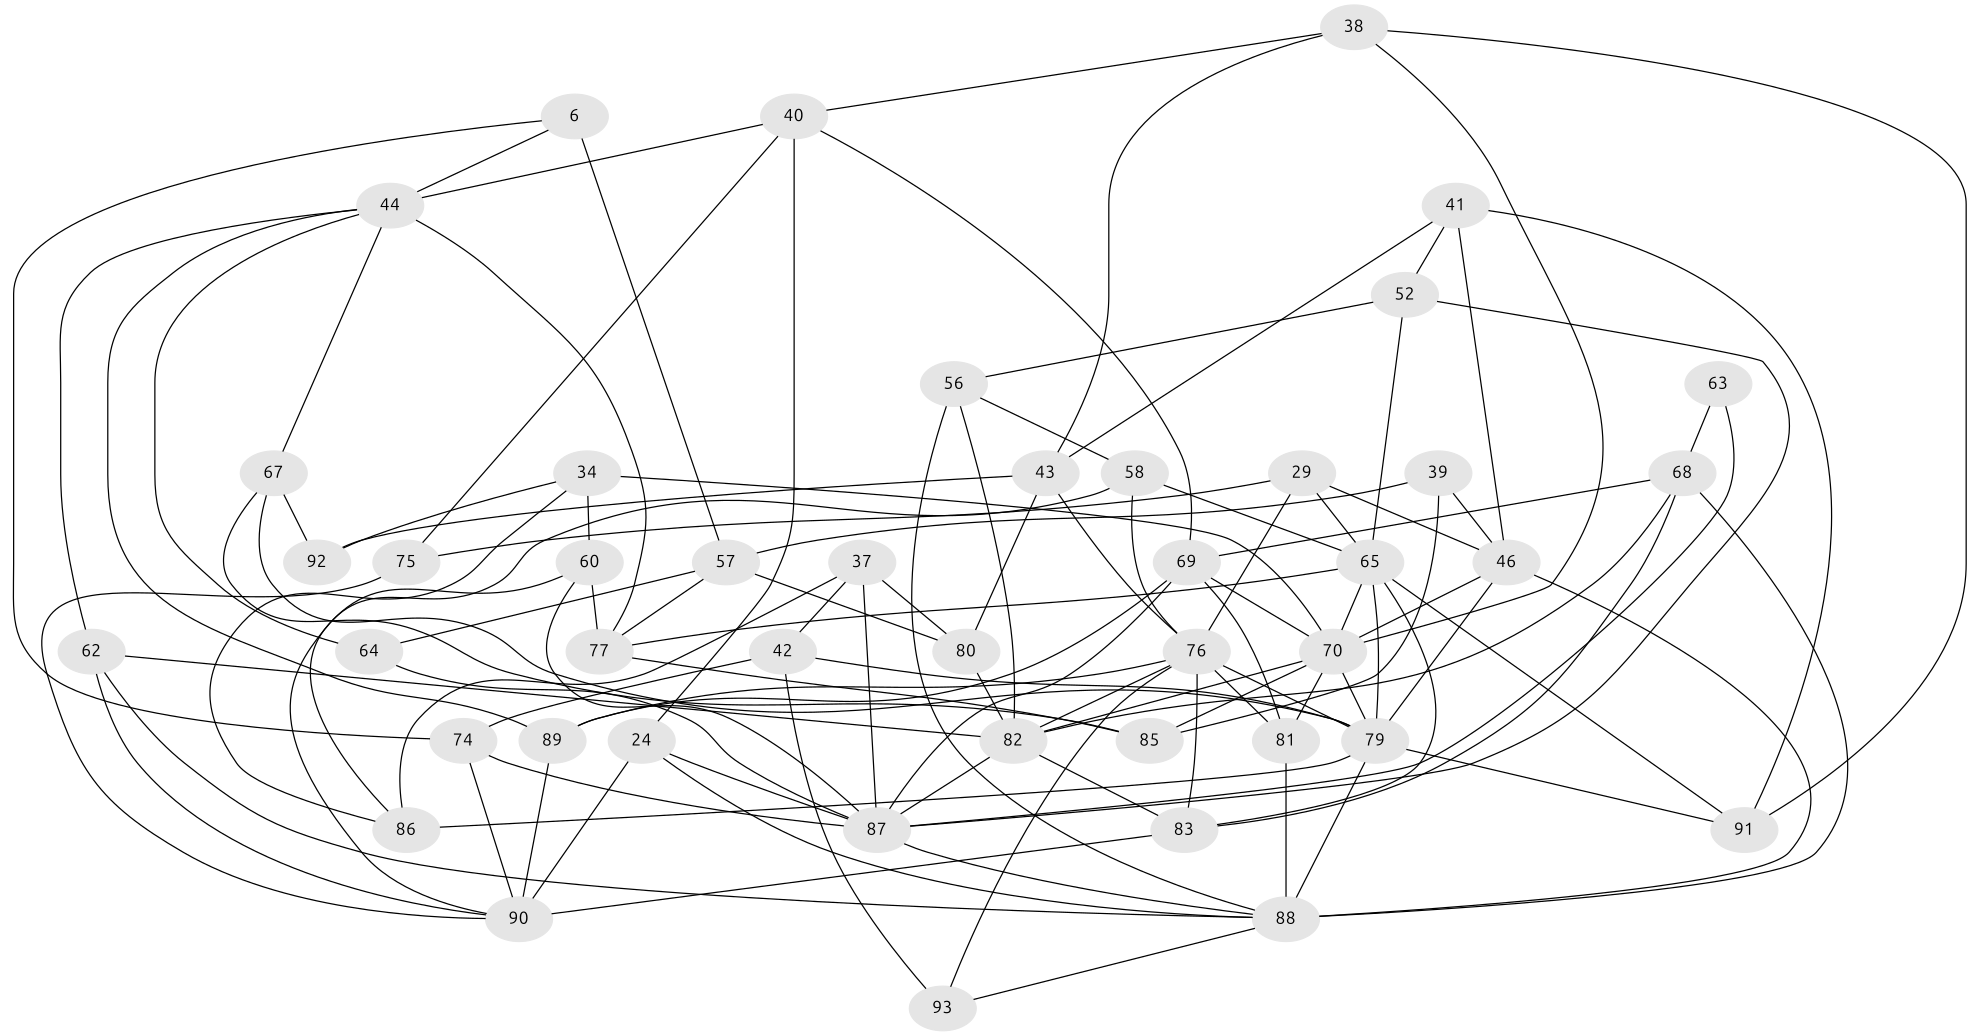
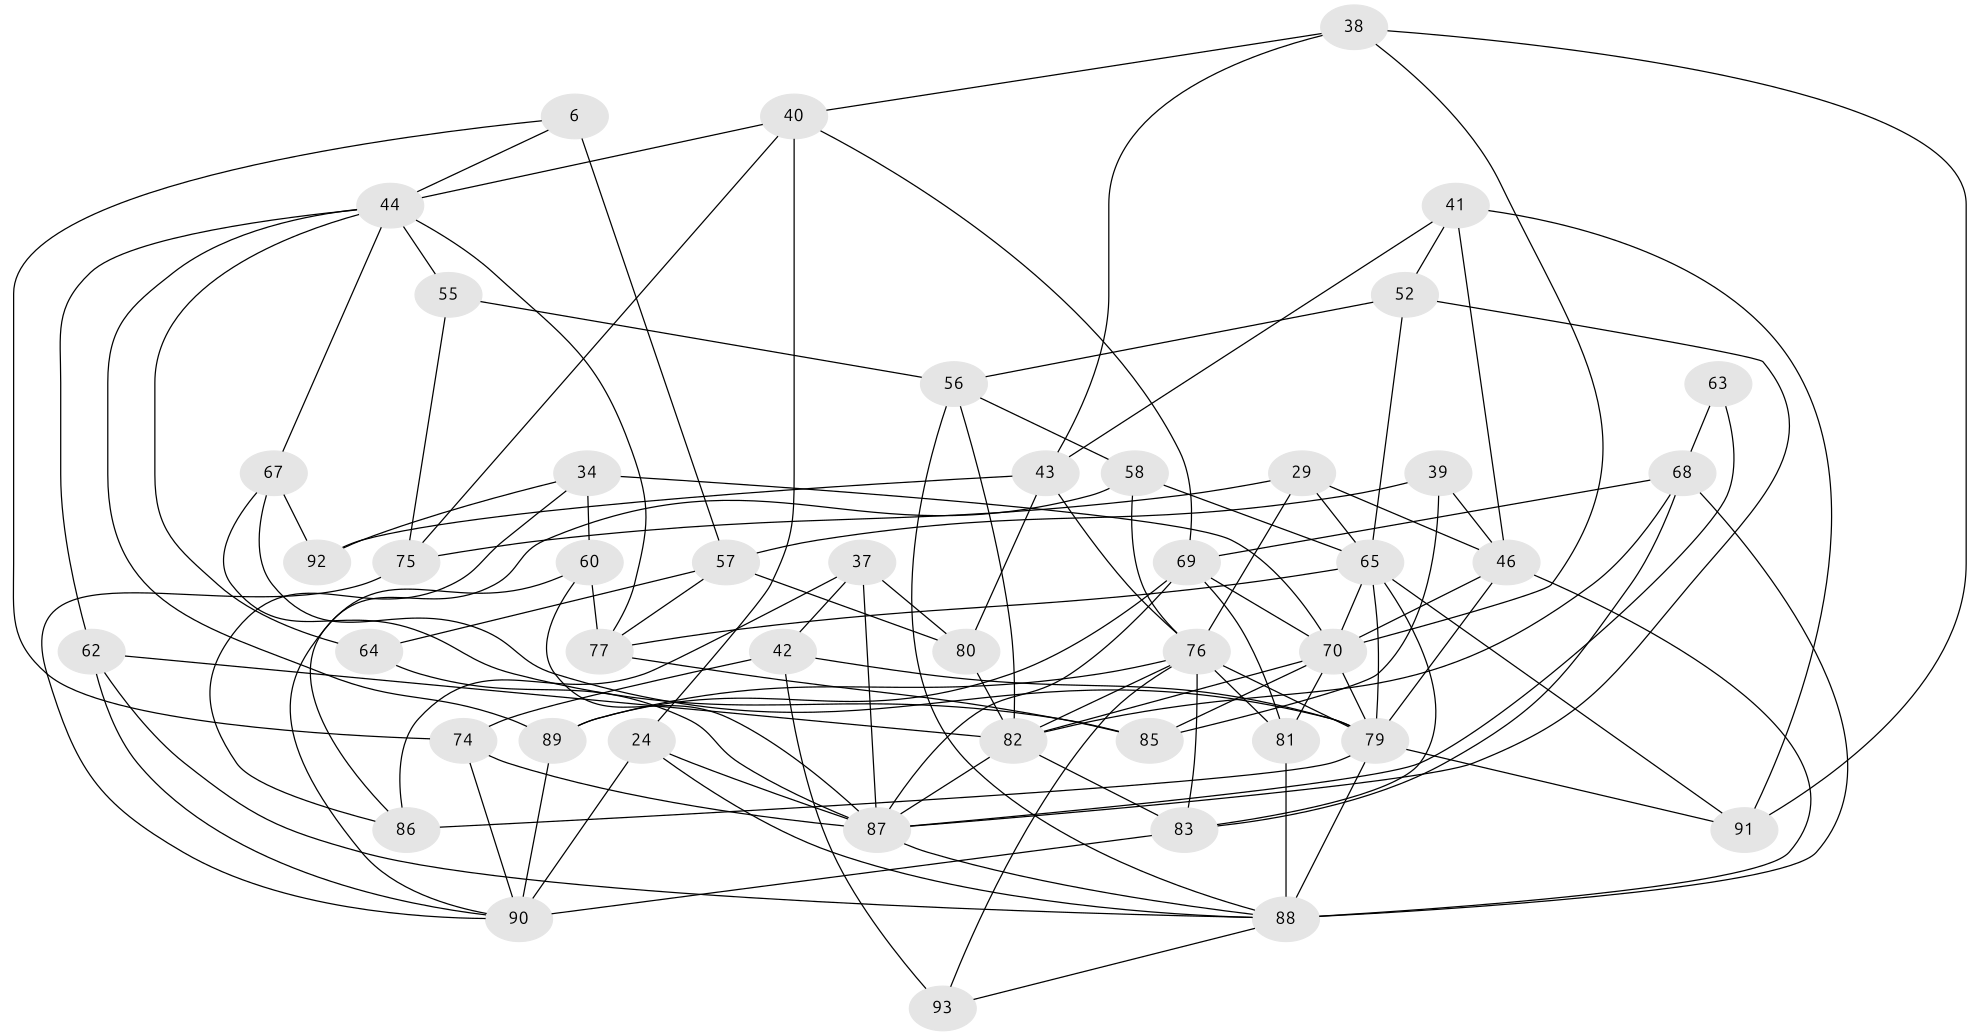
node "55": added
